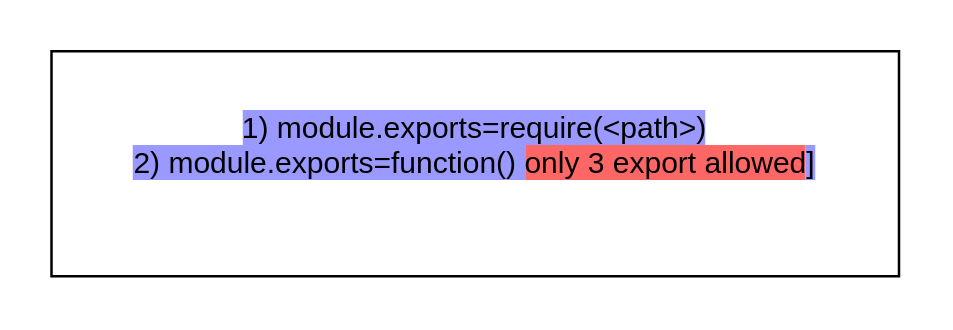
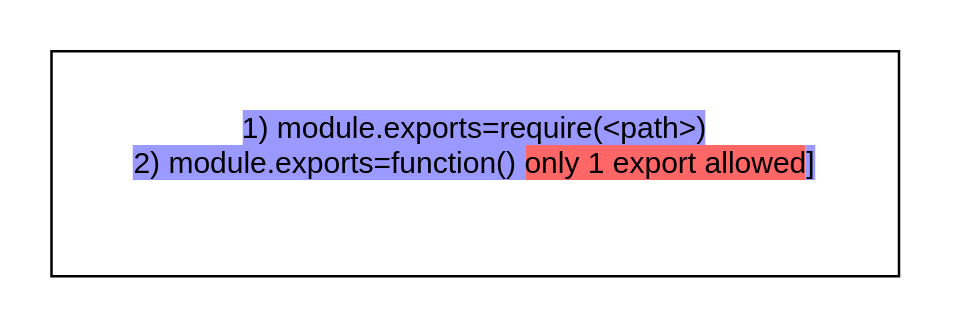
node "1) module.exports=require(<path>) 2) module.exports=function() only 3 export allowed]": label "1) module.exports=require(<path>) 2) module.exports=function() only 3 export allowed]" -> "1) module.exports=require(<path>) 2) module.exports=function() only 1 export allowed]"
